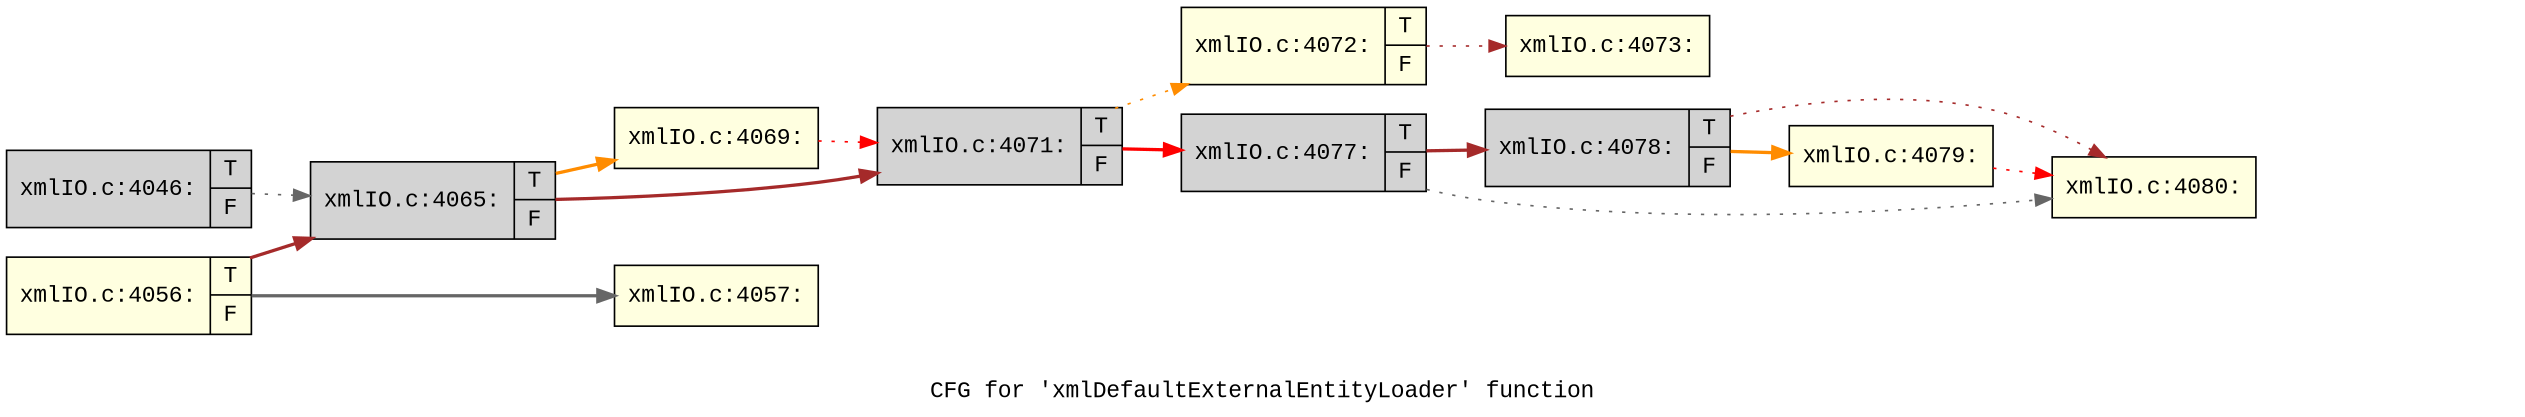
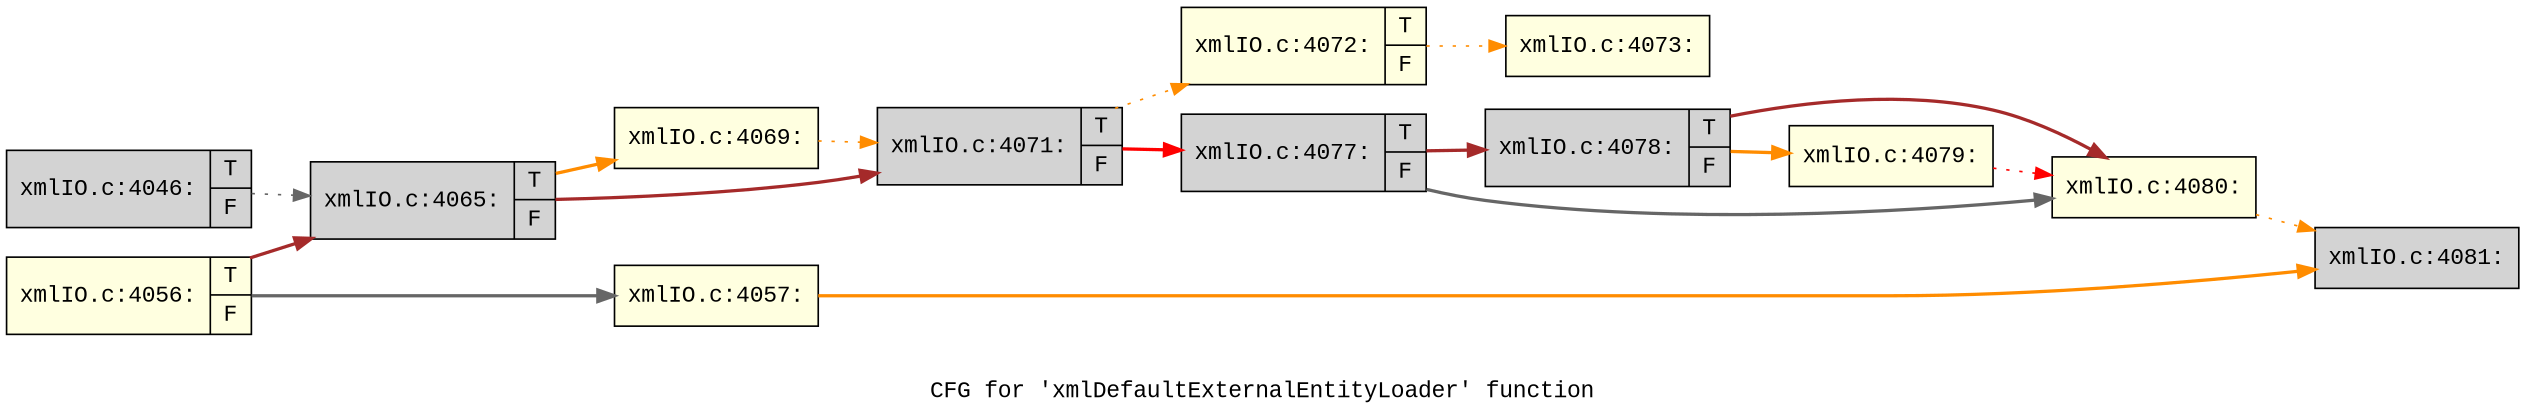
edge "xmlIO.c:4072:" -> "xmlIO.c:4073:": color brown -> darkorange
edge "xmlIO.c:4078:" -> "xmlIO.c:4080:": style dotted -> bold
edge "xmlIO.c:4069:" -> "xmlIO.c:4071:": color red -> darkorange
edge "xmlIO.c:4077:" -> "xmlIO.c:4080:": style dotted -> bold
node "xmlIO.c:4081:": added
